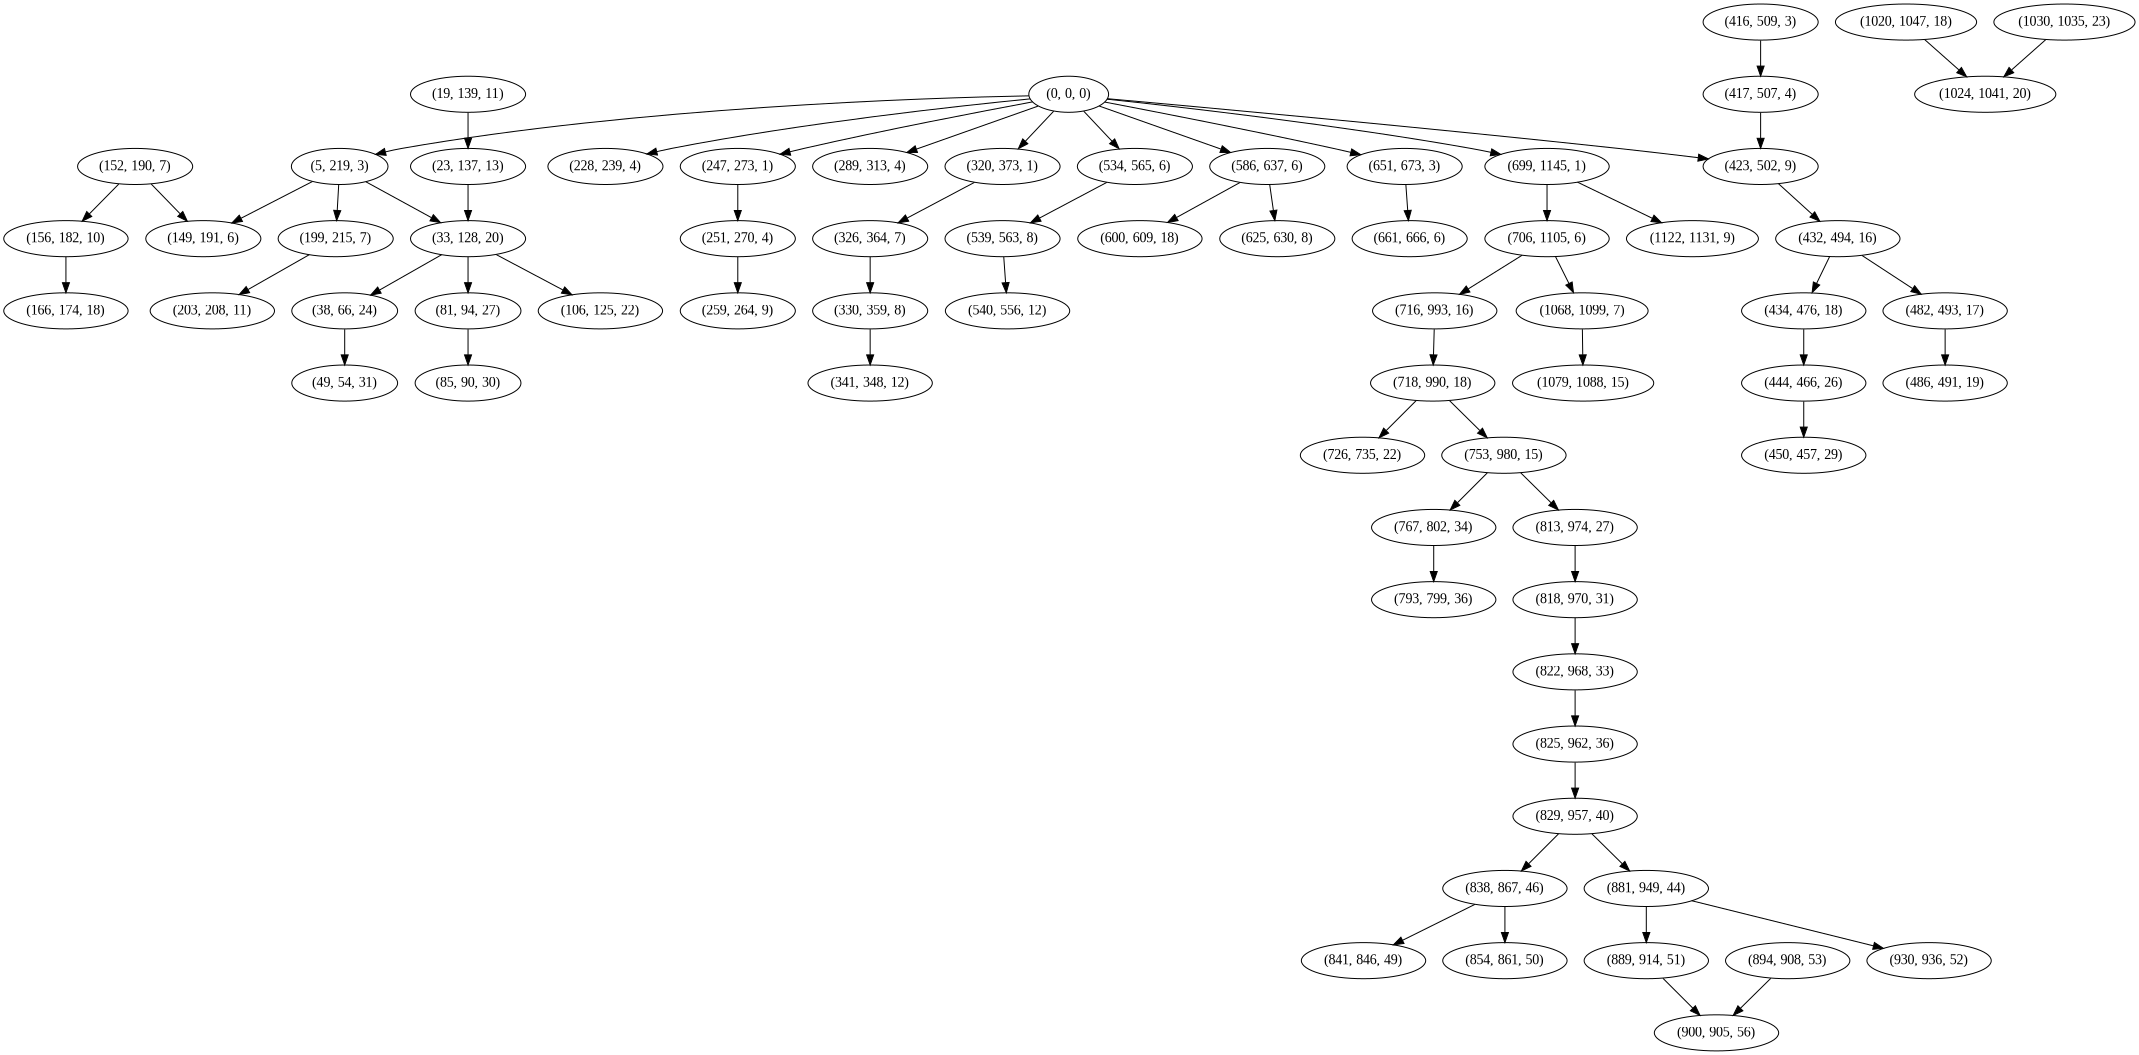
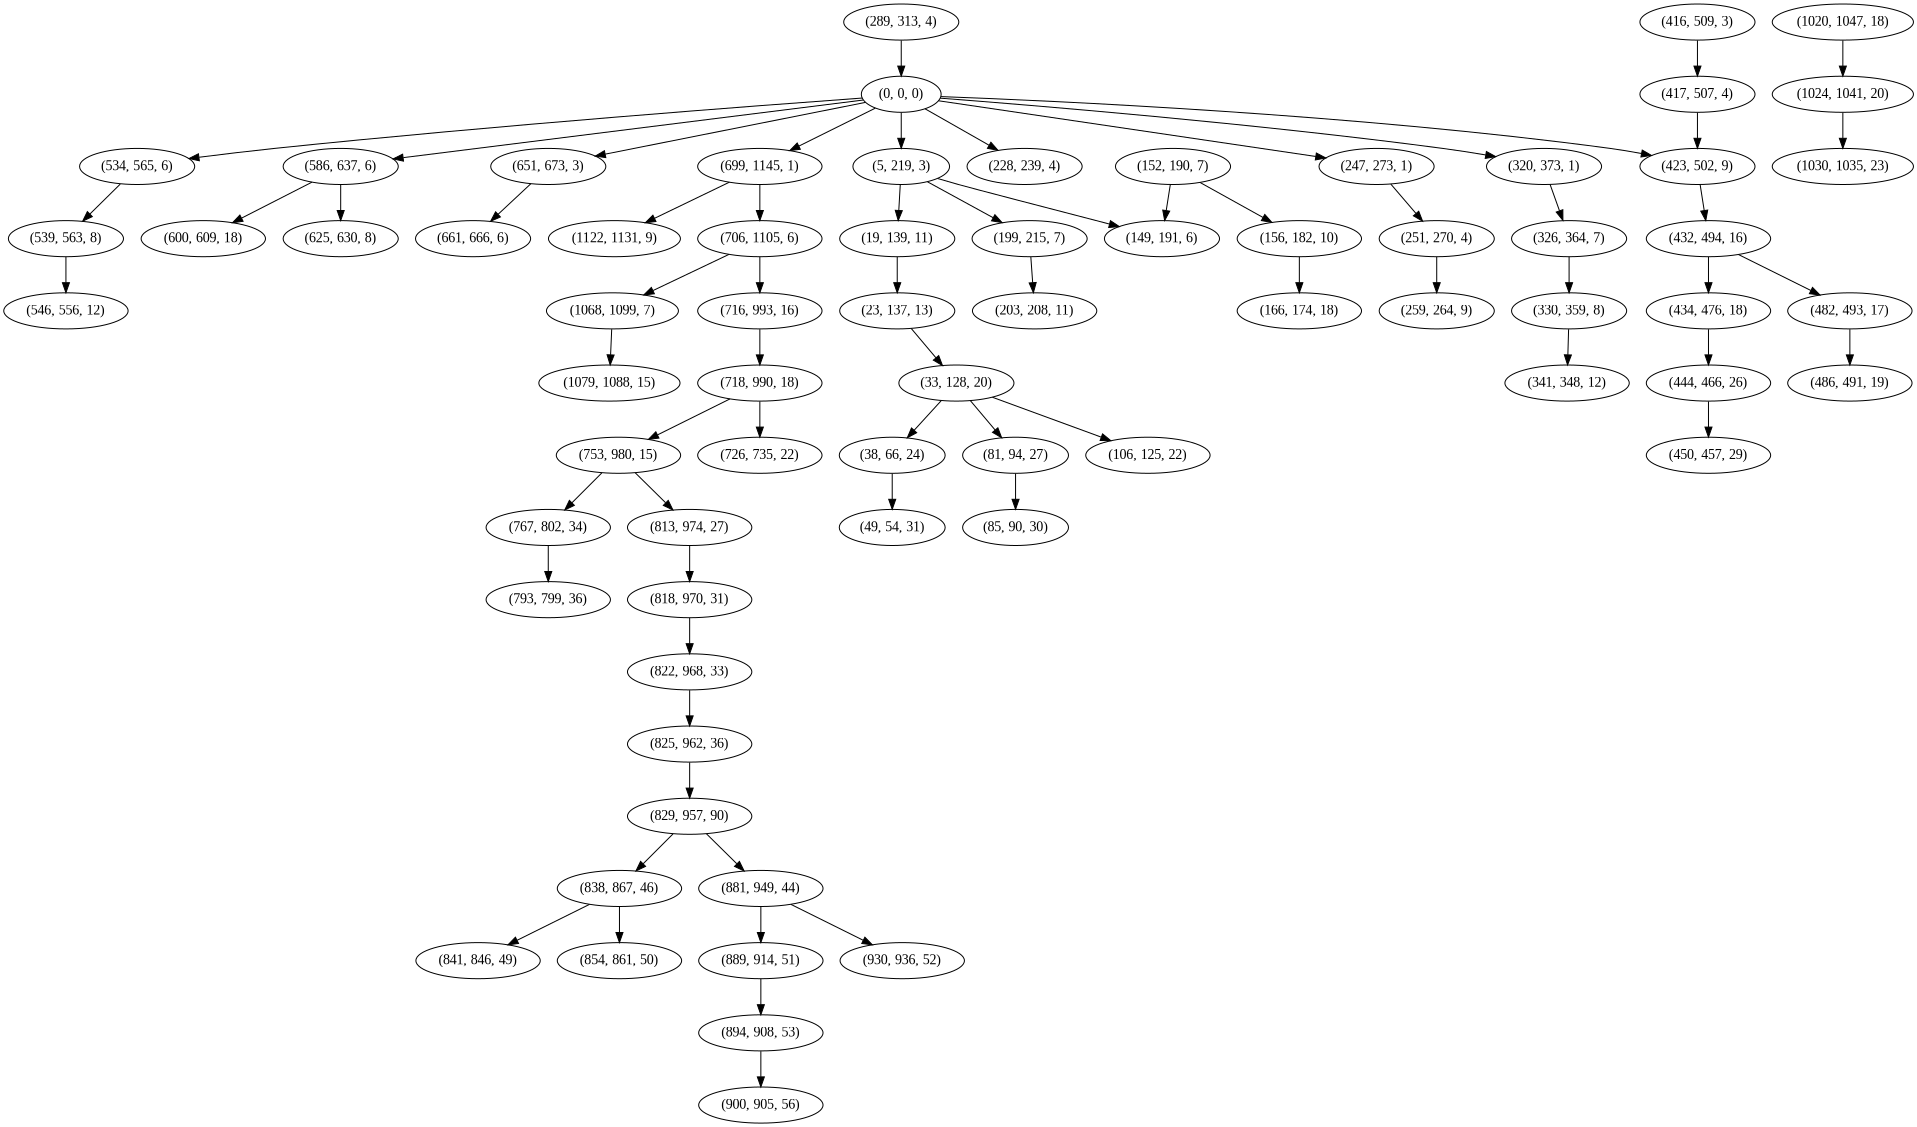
edge "(1030, 1035, 23)" -> "(1024, 1041, 20)": reversed
edge "(0, 0, 0)" -> "(289, 313, 4)": reversed
edge "(5, 219, 3)" -> "(33, 128, 20)": now "(5, 219, 3)" -> "(19, 139, 11)"
node "(540, 556, 12)": label "(540, 556, 12)" -> "(546, 556, 12)"
node "(829, 957, 40)": label "(829, 957, 40)" -> "(829, 957, 90)"
edge "(889, 914, 51)" -> "(900, 905, 56)": now "(889, 914, 51)" -> "(894, 908, 53)"
